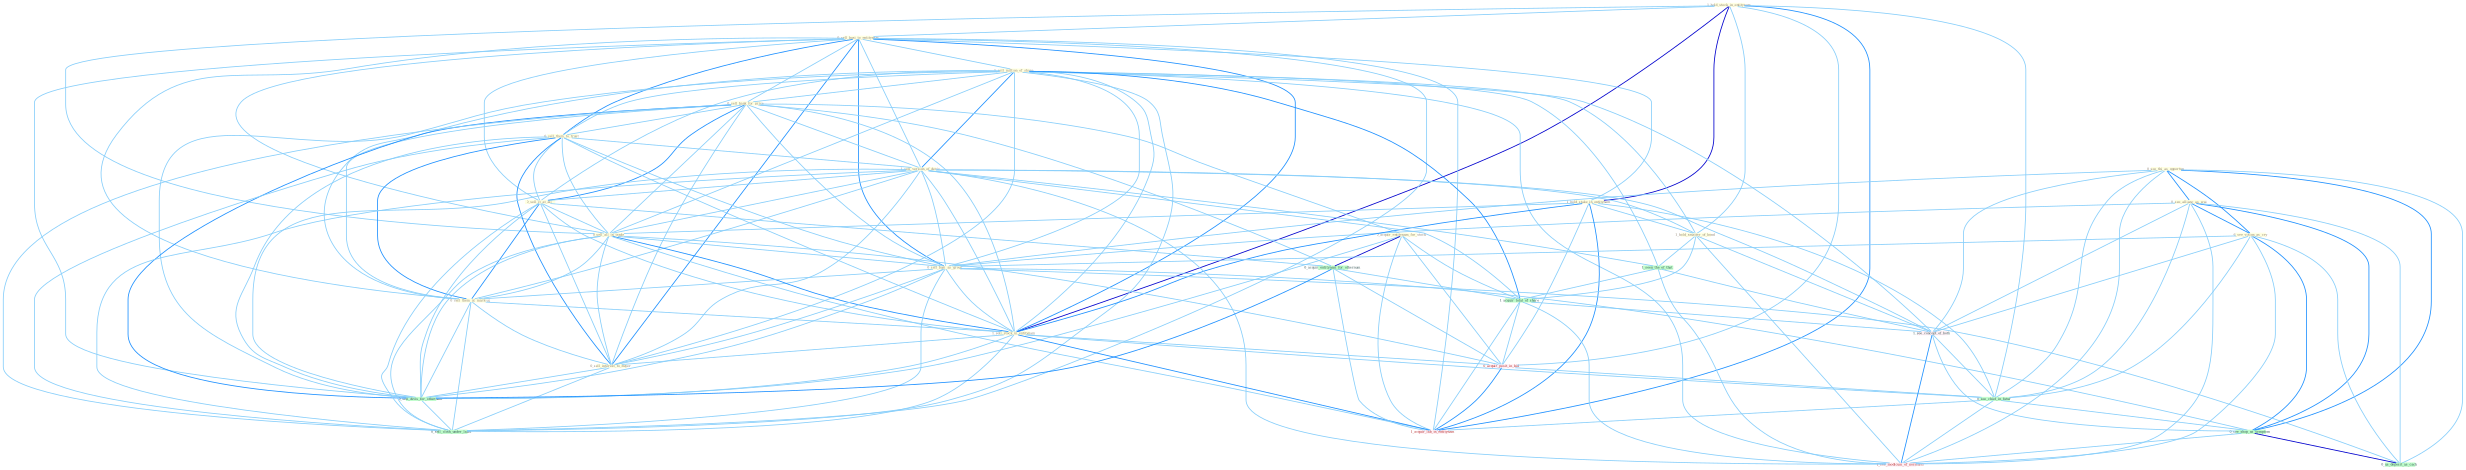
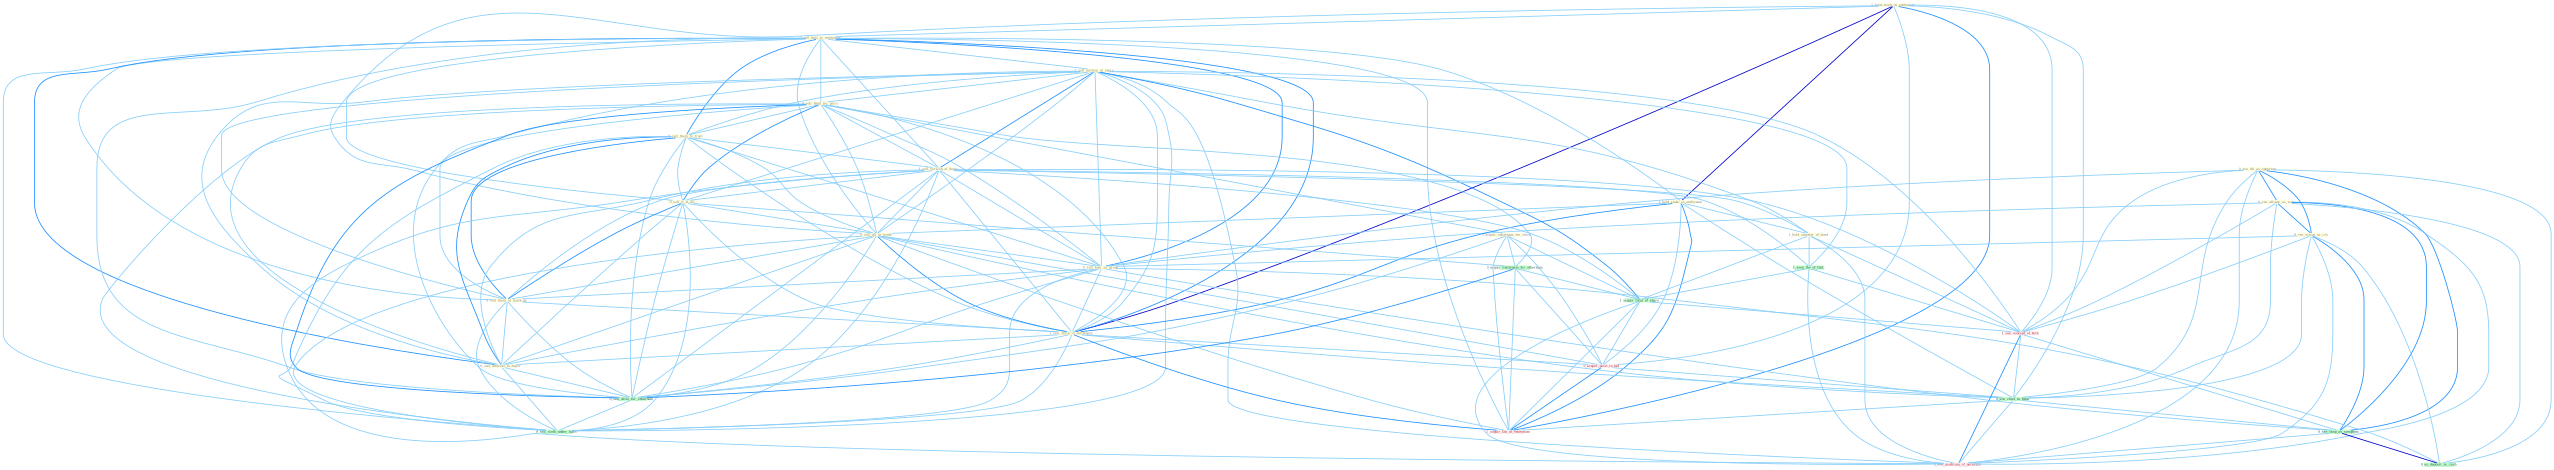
edge "1_hold_stock_in_entitynam" -- "1_hold_smatter_of_bond": now "1_hold_stock_in_entitynam" -- "1_see_concept_of_both"
edge "0_acquir_entitynam_for_stock" -- "0_acquir_entitynam_for_othernum": color #0000cd -> #87cefa
node "1_see_concept_of_both": fontcolor #2f4f4f -> #b22222
edge "0_sell_all_in_trade" -- "0_see_chief_in_futur": added
